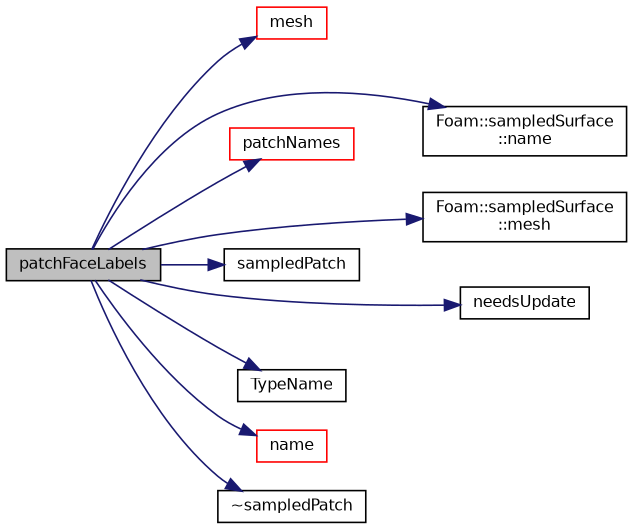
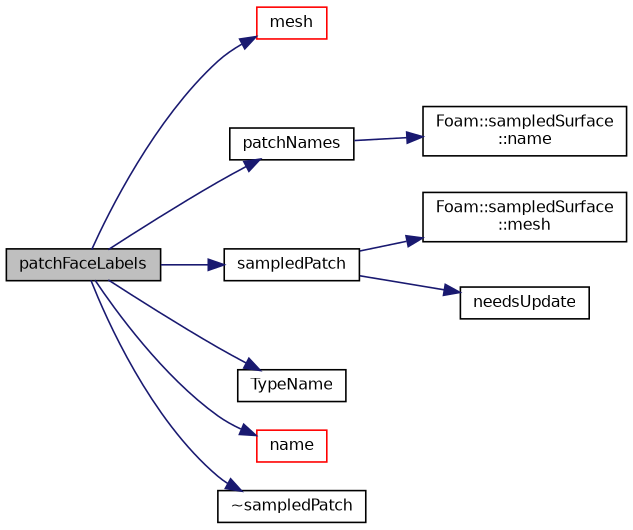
edge "patchFaceLabels" -> "Foam::sampledSurface ::name": now "patchNames" -> "Foam::sampledSurface ::name"
node "patchNames": color red -> black
edge "patchFaceLabels" -> "Foam::sampledSurface ::mesh": now "sampledPatch" -> "Foam::sampledSurface ::mesh"
edge "patchFaceLabels" -> "needsUpdate": now "sampledPatch" -> "needsUpdate"
